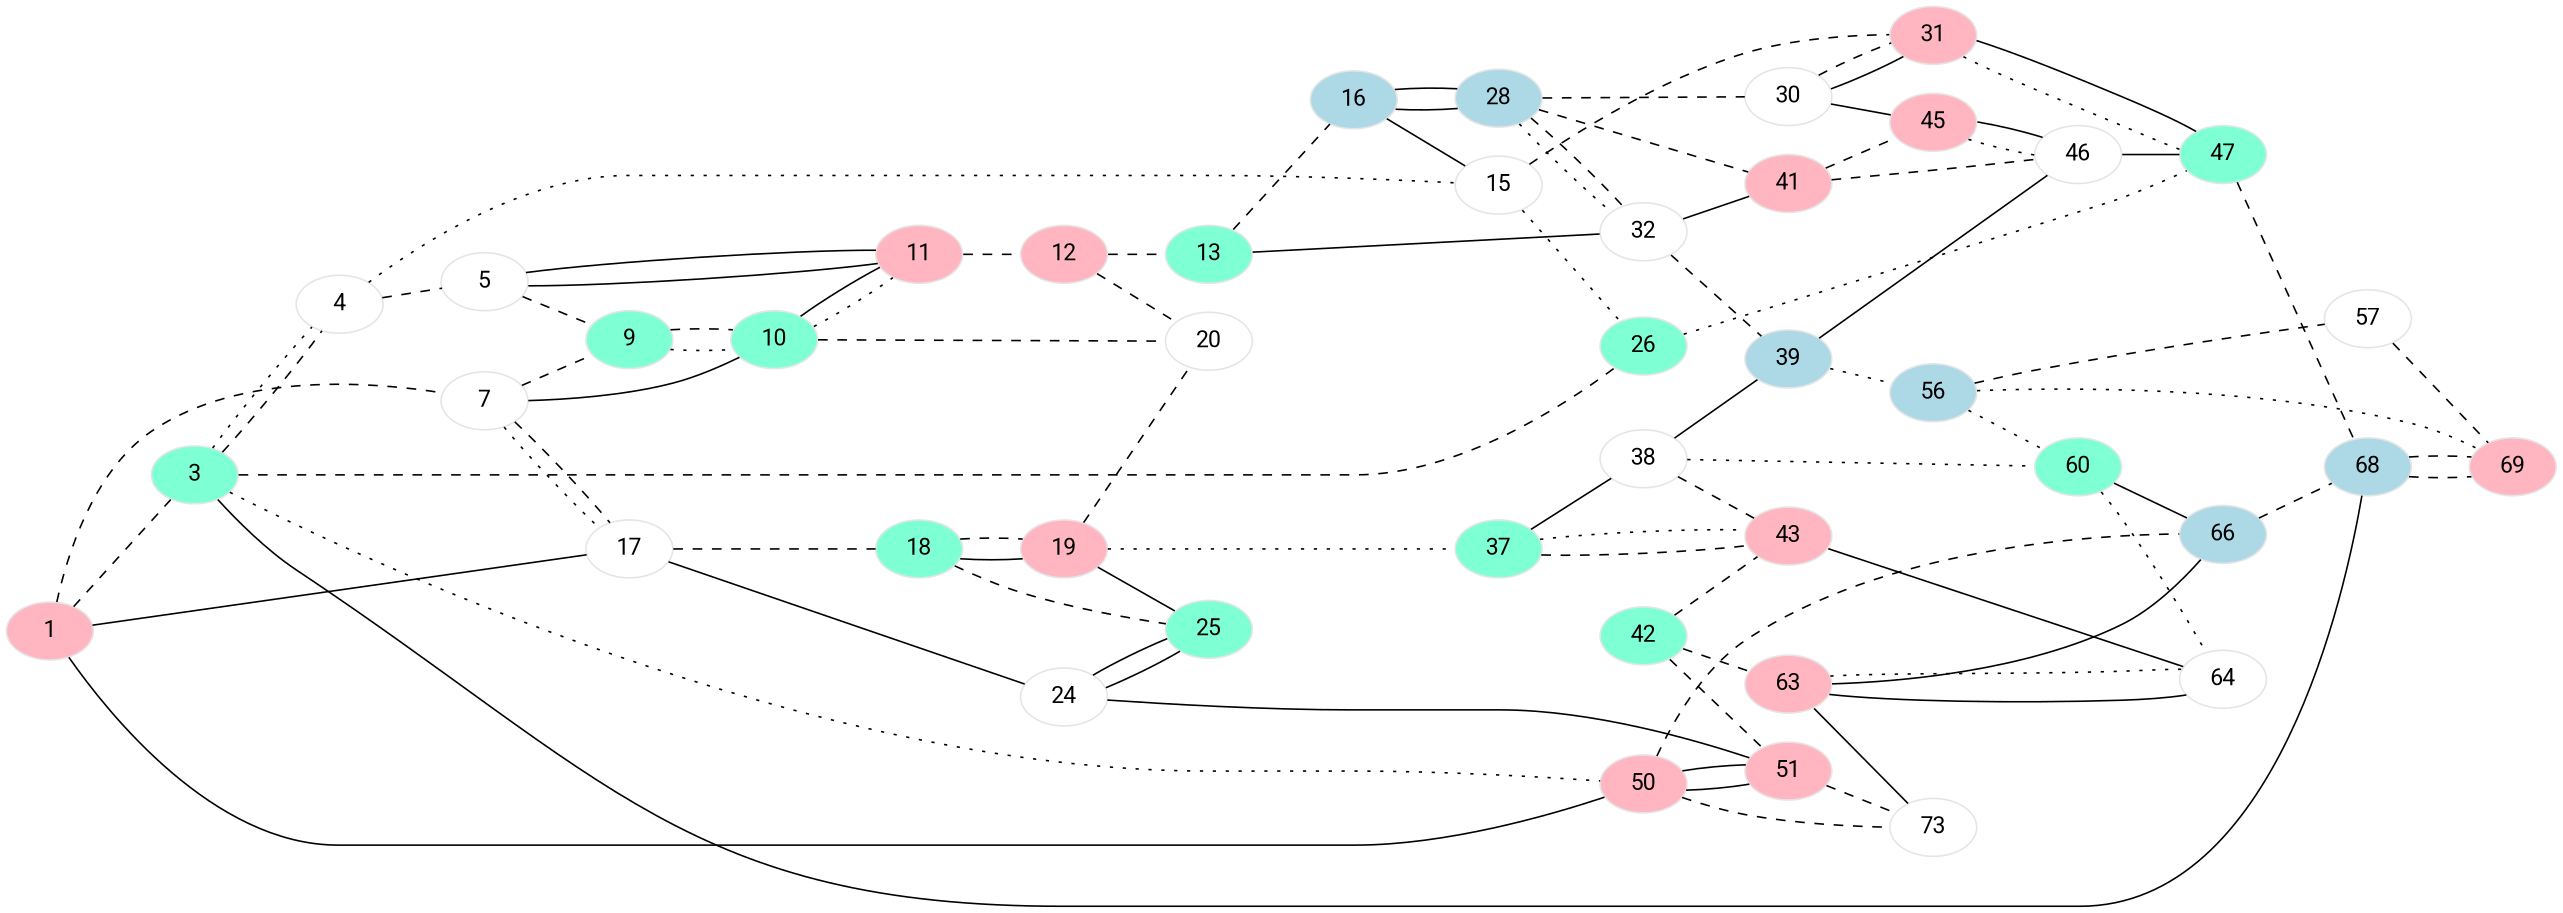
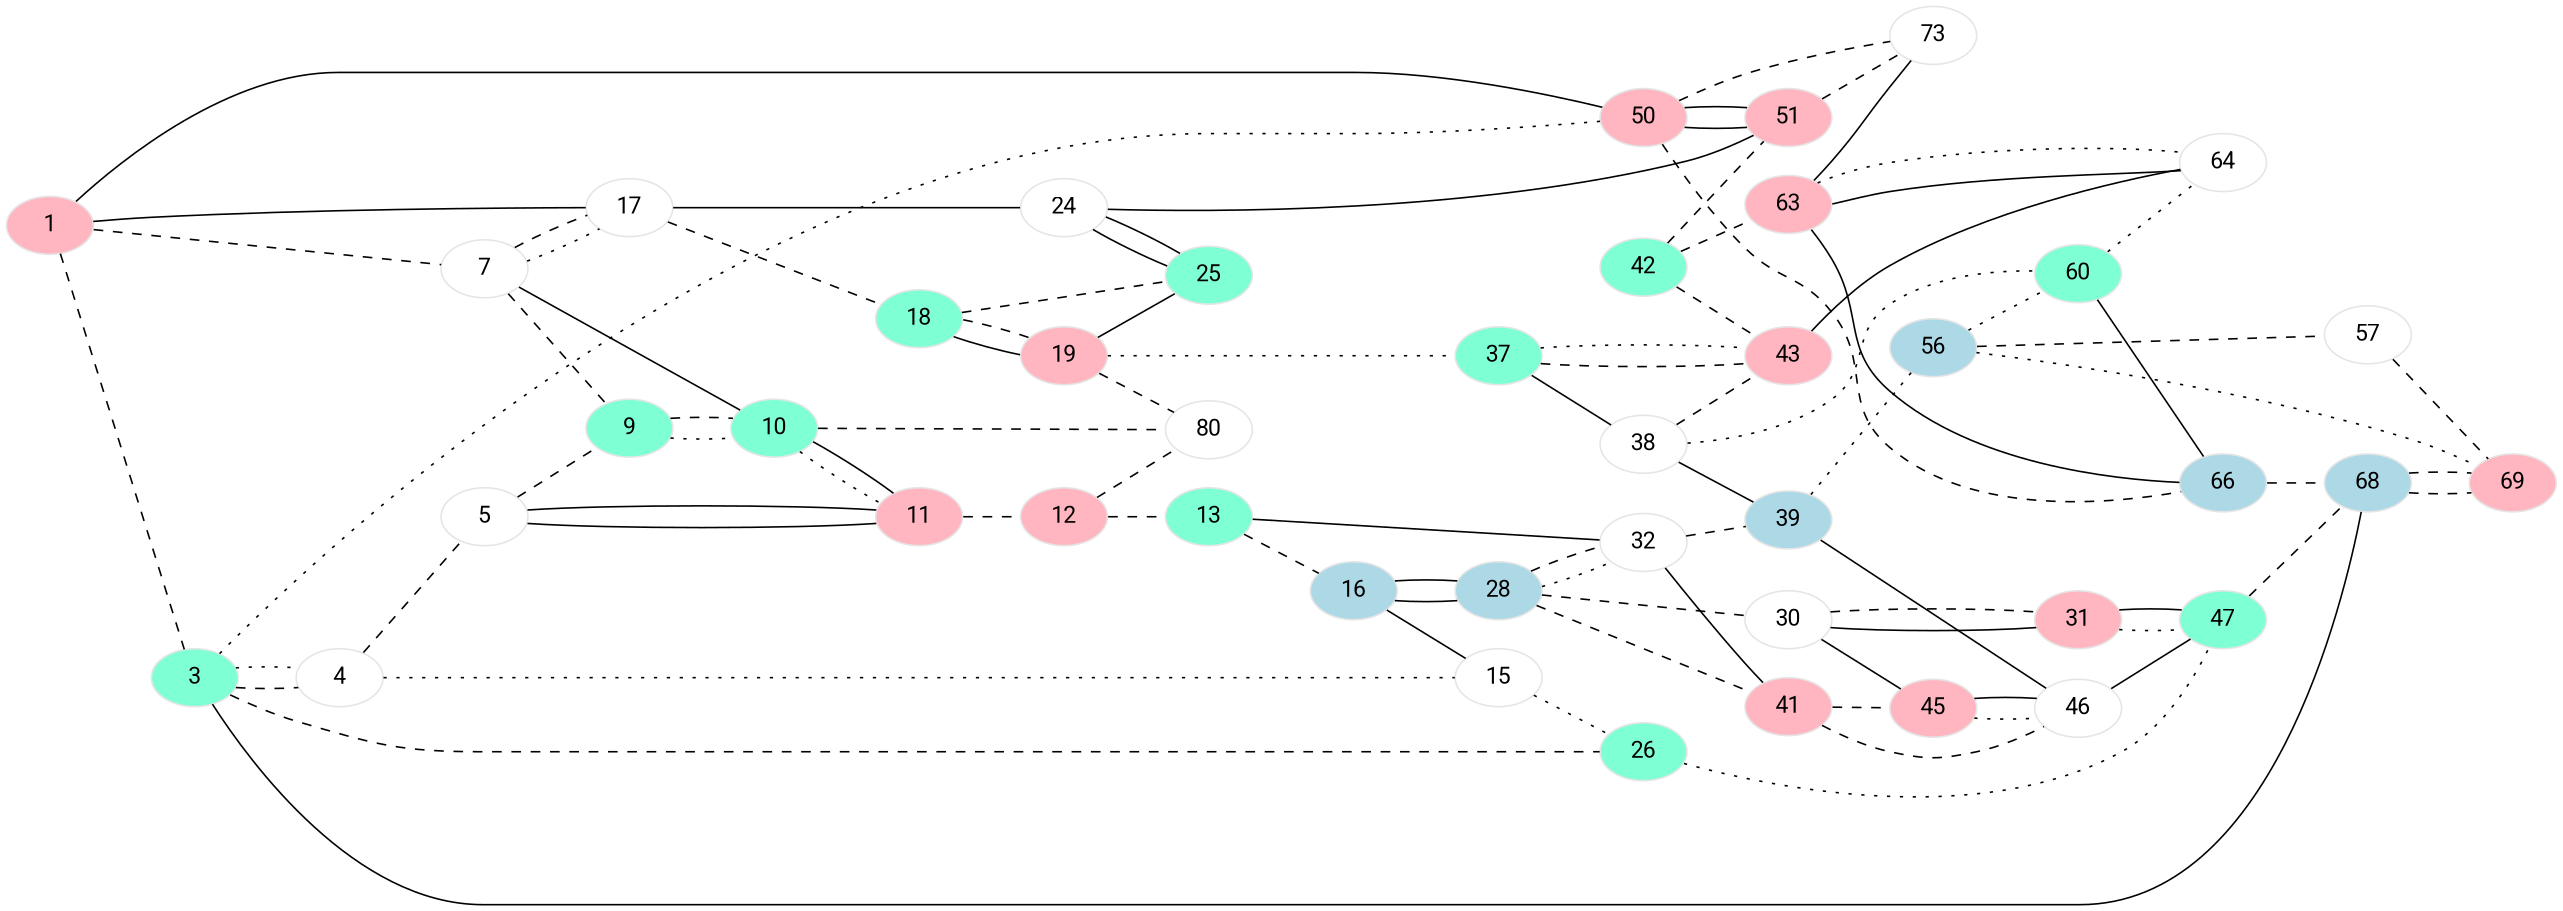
edge "31" -- "15": removed
node "20": label "20" -> "80"
